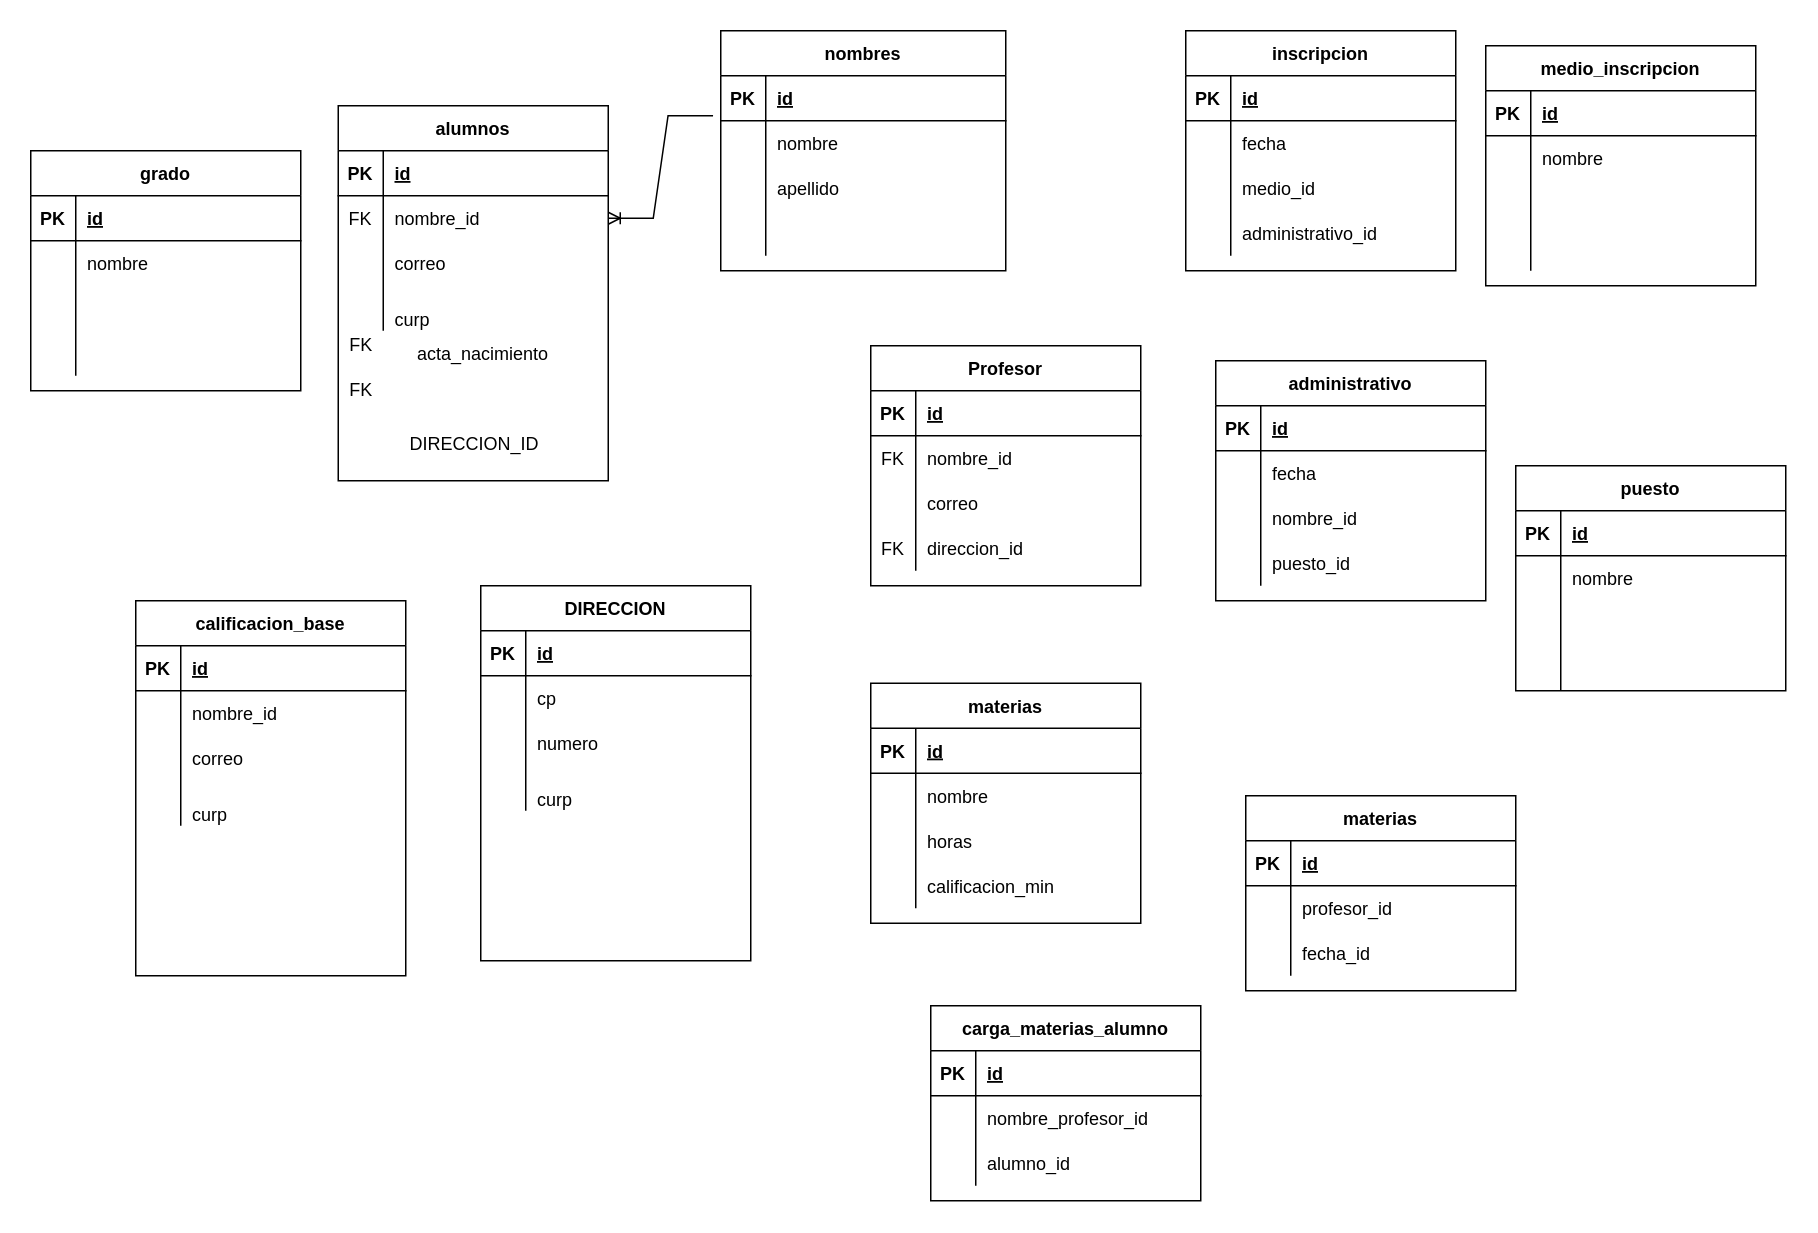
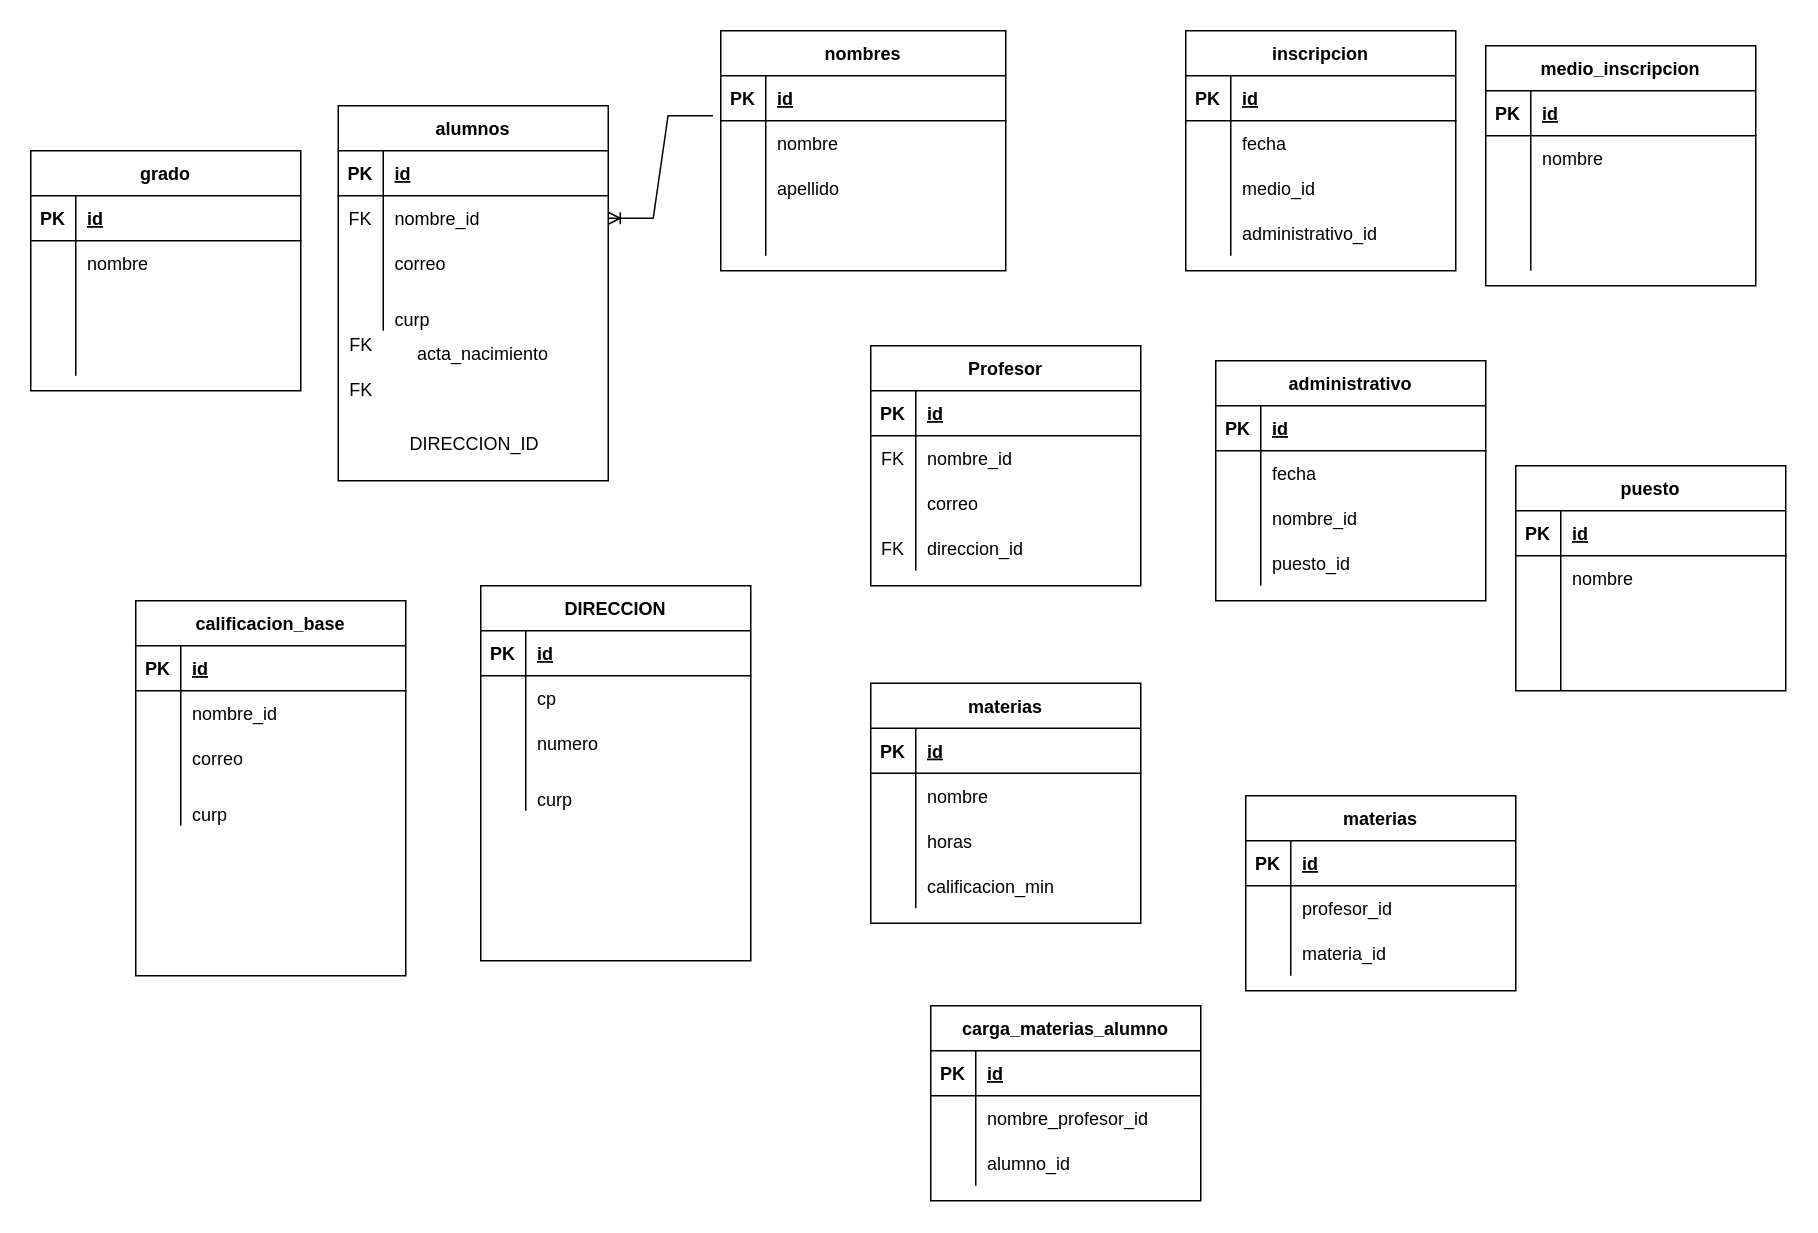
node "fecha_id": label "fecha_id" -> "materia_id"
